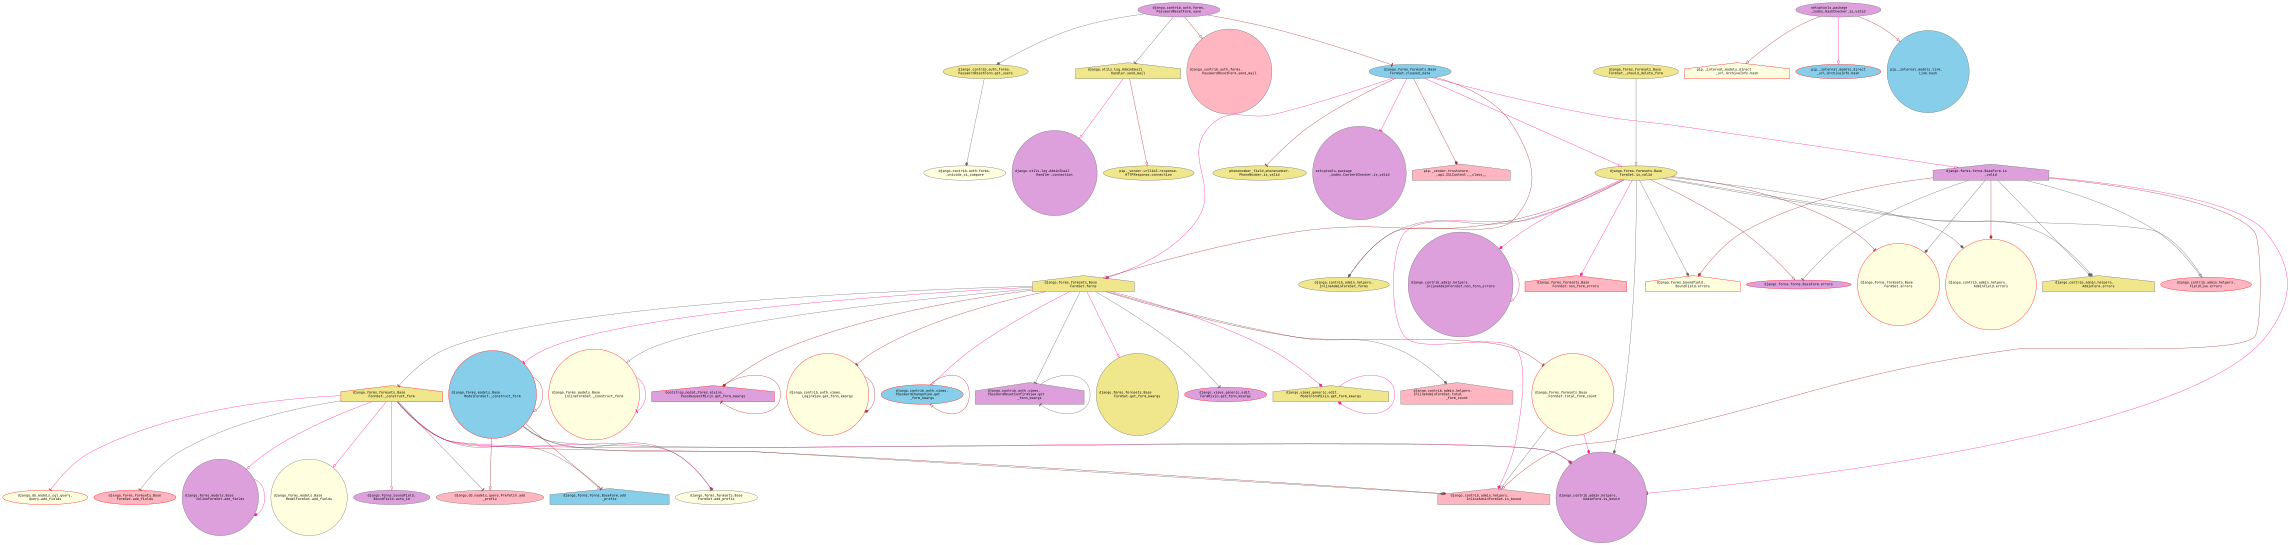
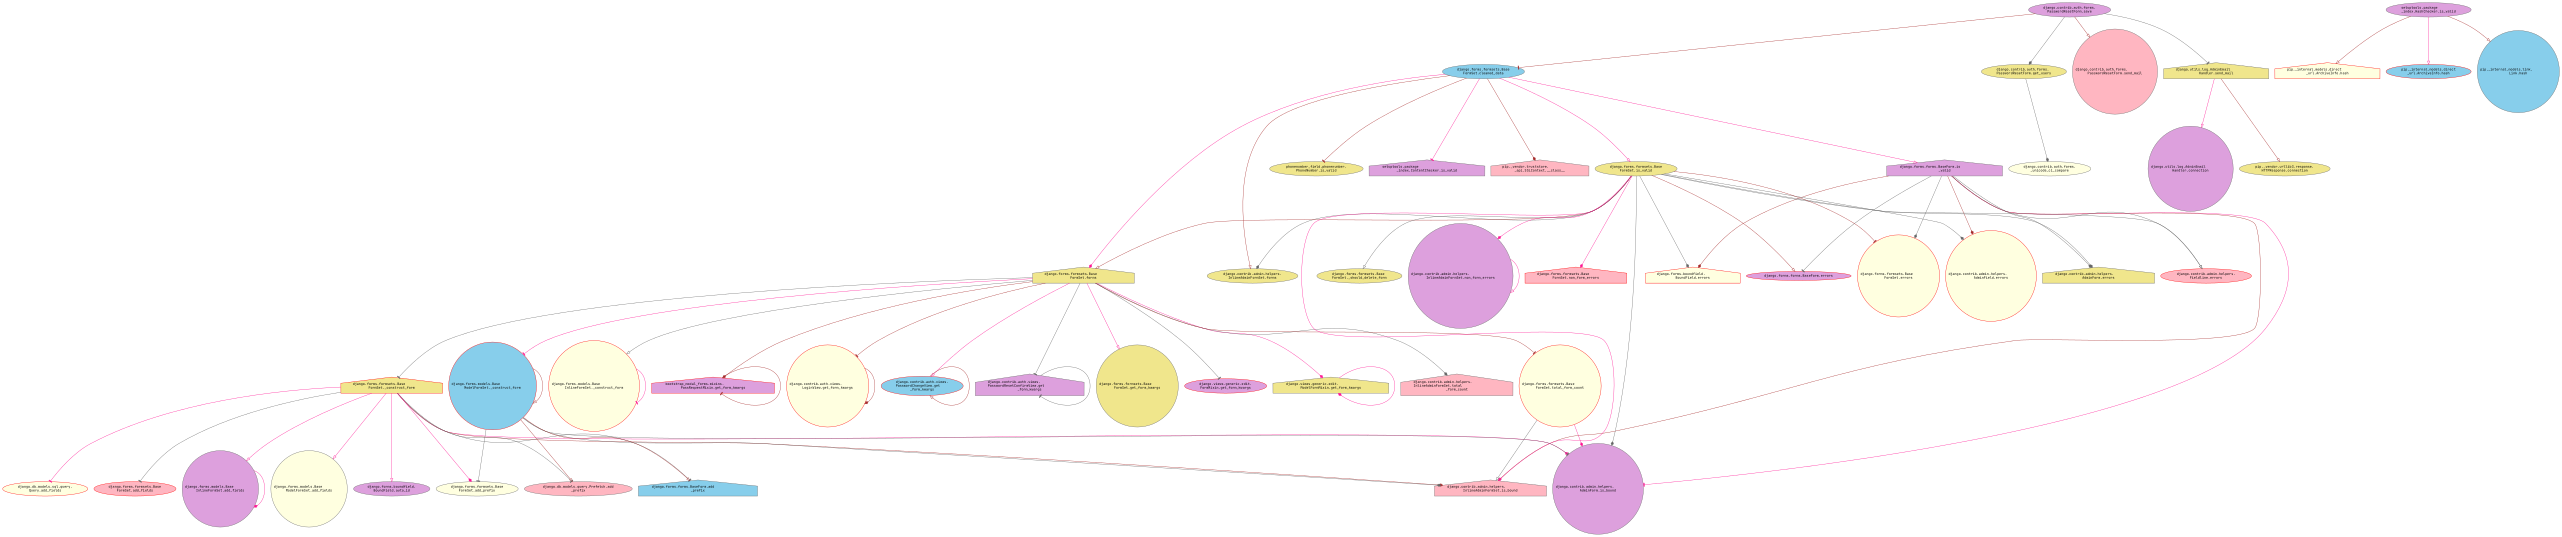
edge "django.forms.formsets.Base FormSet._should_delete_form" -> "django.forms.formsets.Base FormSet.is_valid": reversed
node "setuptools.package _index.ContentChecker.is_valid": shape circle -> house
